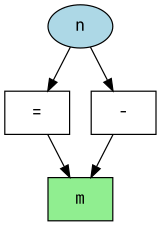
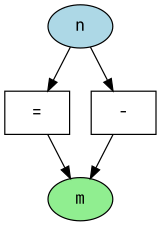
node "m": shape box -> ellipse
